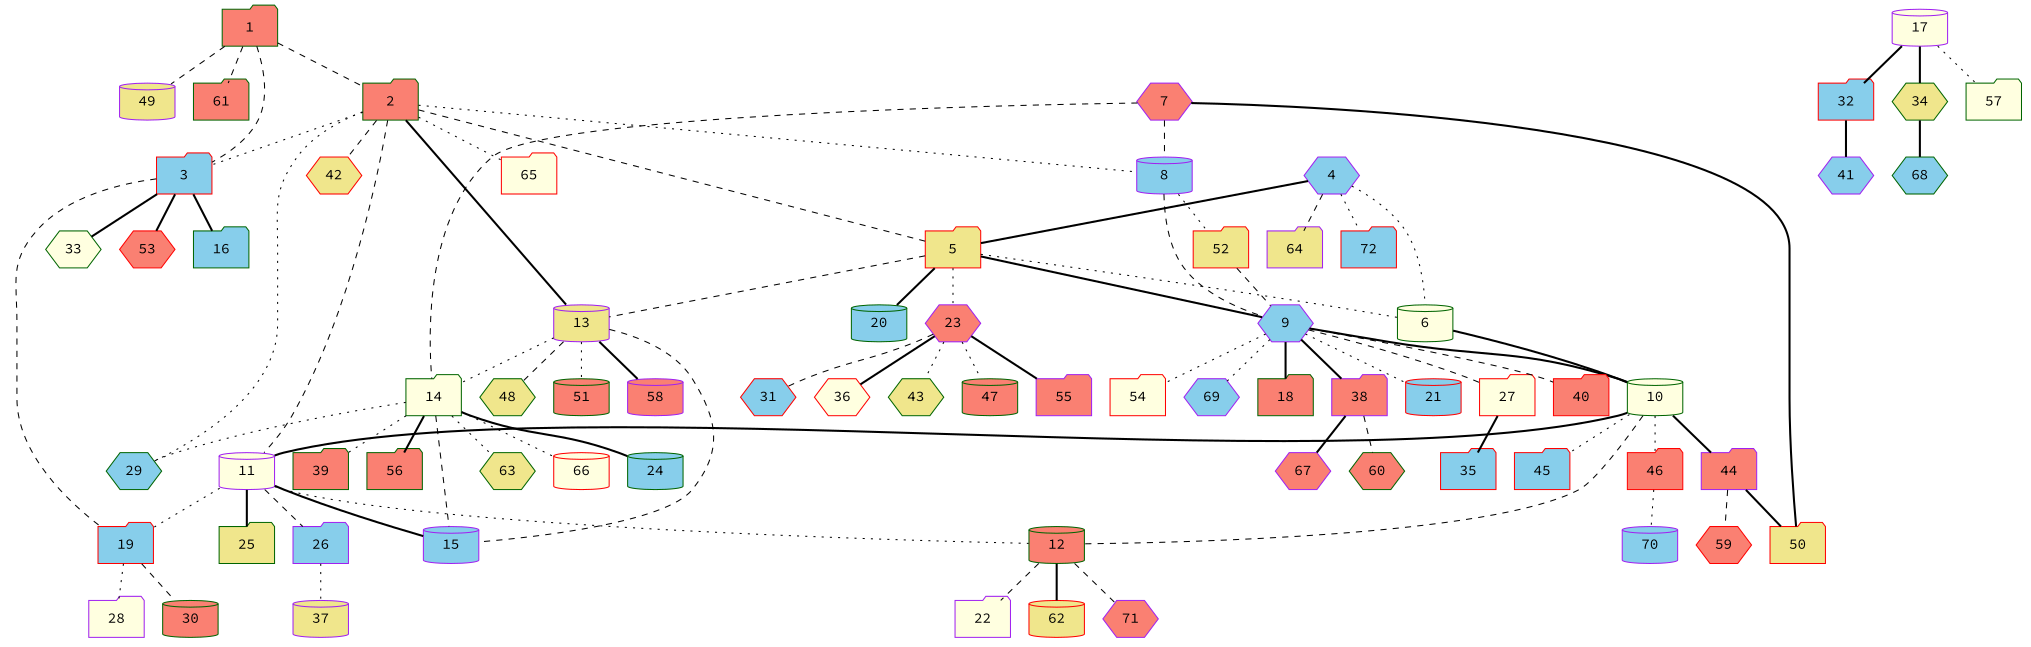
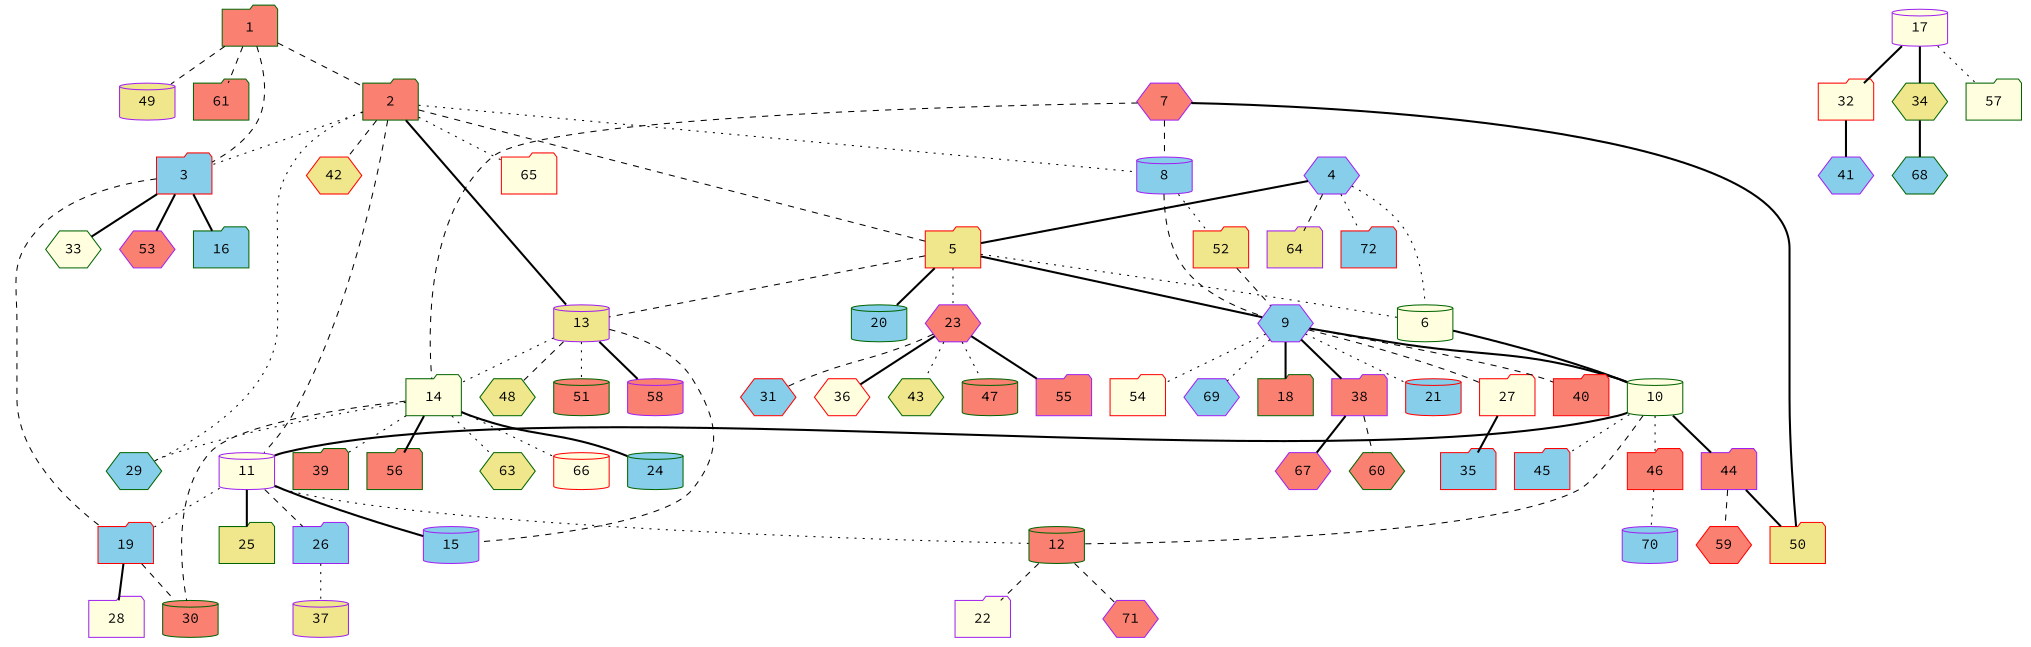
node "32": fillcolor skyblue -> lightyellow
node "53": color red -> purple
edge "14" -- "15": now "14" -- "30"
edge "19" -- "28": style dotted -> bold
node "62": removed
